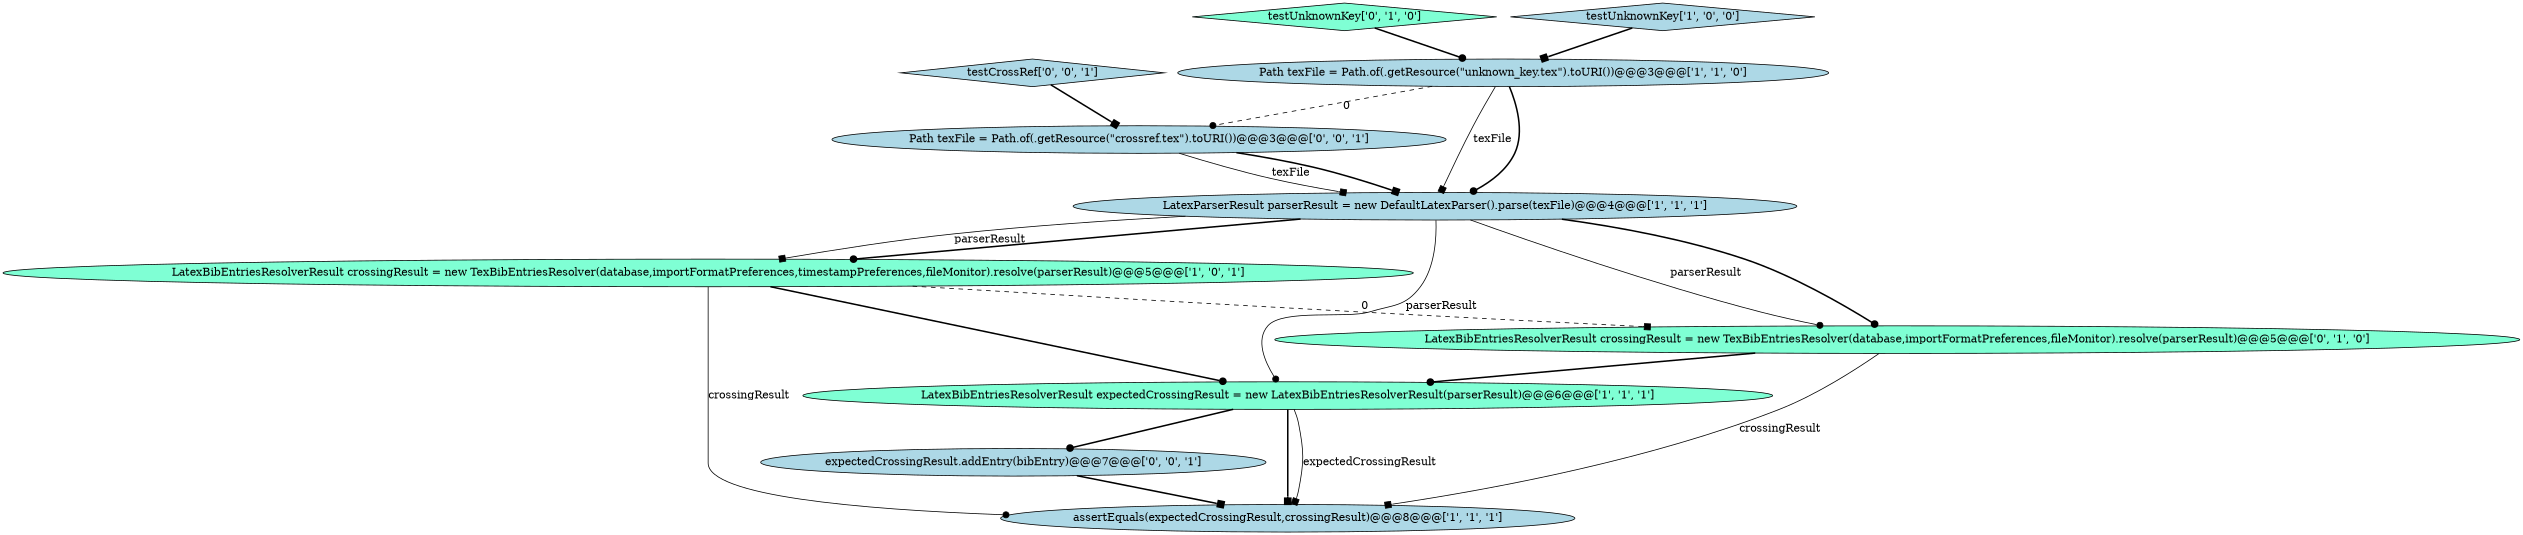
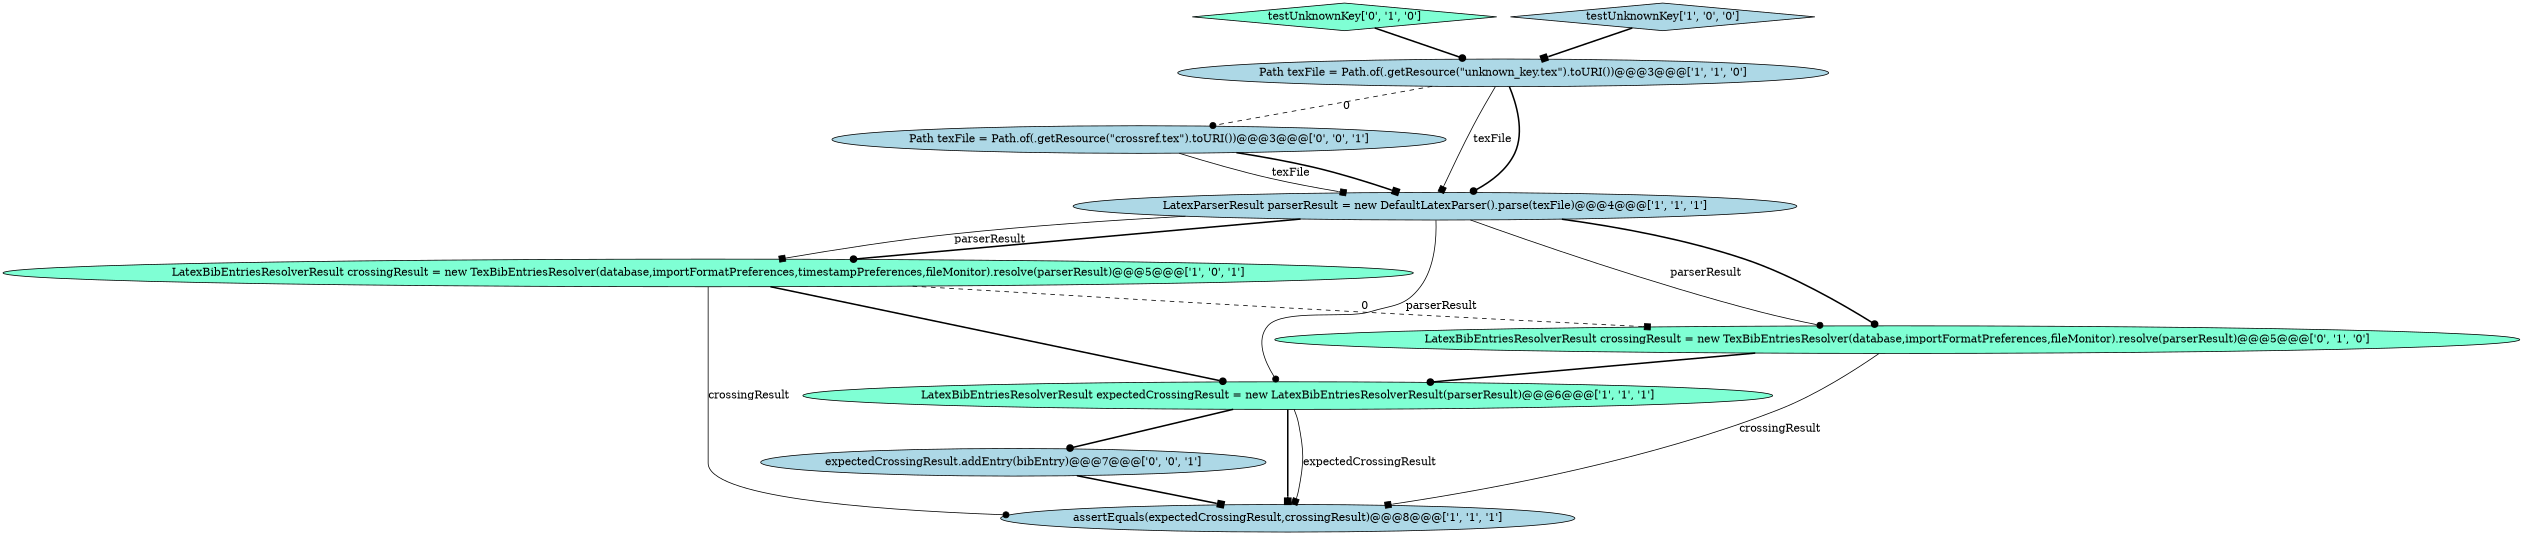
node "testCrossRef['0', '0', '1']": removed
